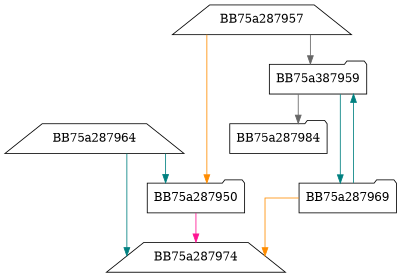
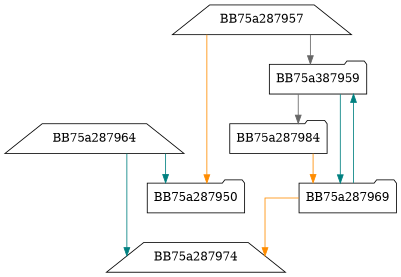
edge "BB75a287984" -> "BB75a287969": added
edge "BB75a287950" -> "BB75a287974": removed
